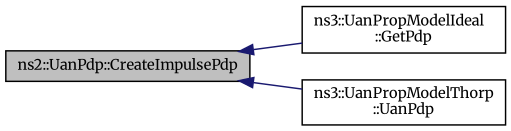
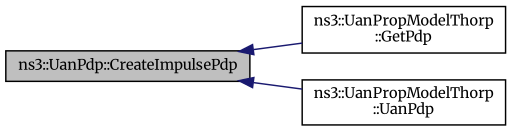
node "ns3::UanPropModelIdeal ::GetPdp": label "ns3::UanPropModelIdeal ::GetPdp" -> "ns3::UanPropModelThorp ::GetPdp"
node "ns2::UanPdp::CreateImpulsePdp": label "ns2::UanPdp::CreateImpulsePdp" -> "ns3::UanPdp::CreateImpulsePdp"
